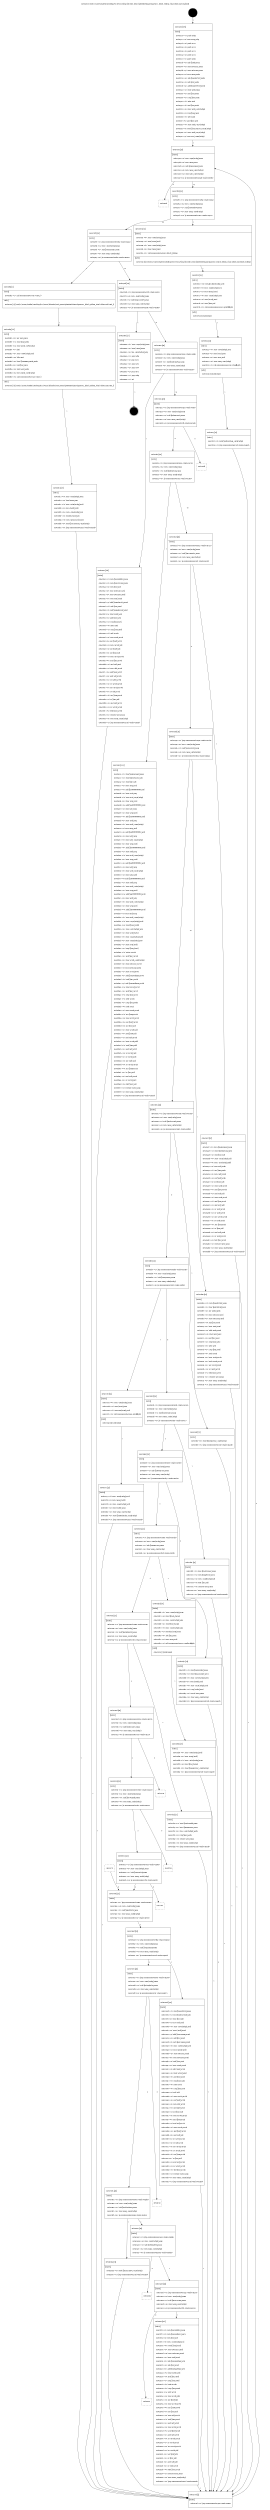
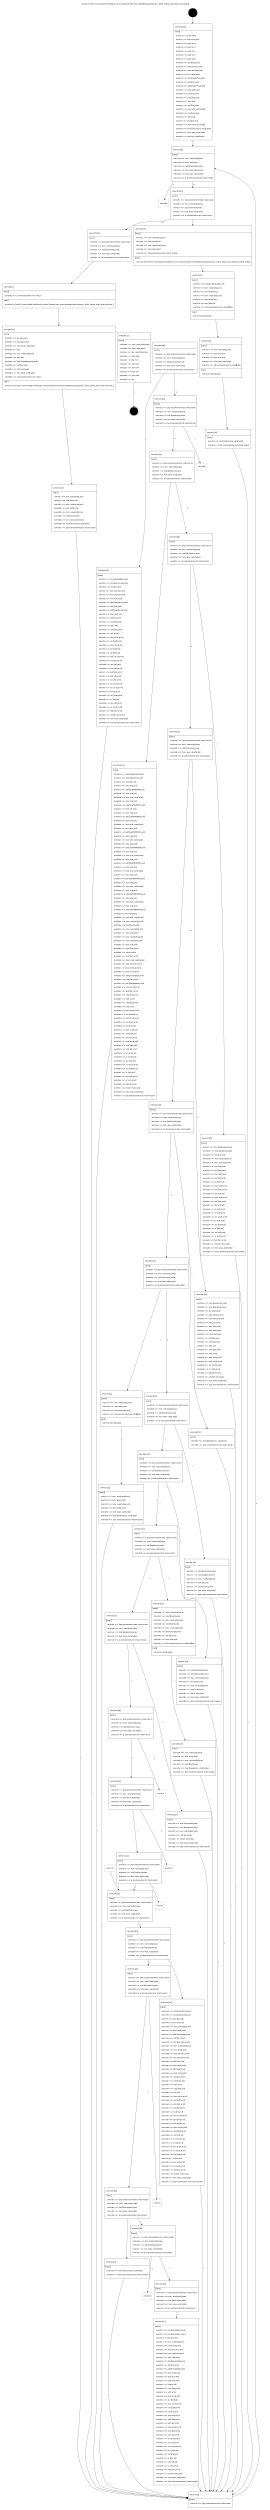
node "0x4017ed [28]": removed
node "0x401a39": removed
